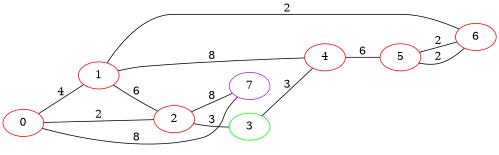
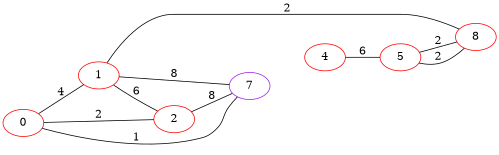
node "6": label "6" -> "8"
edge "4" -- "1": now "7" -- "1"
node "3": removed
edge "7" -- "0": label "8" -> "1"
